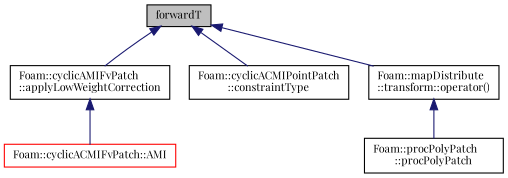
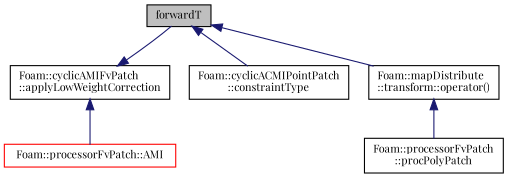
edge "Foam::cyclicAMIFvPatch ::applyLowWeightCorrection" -> "forwardT": reversed
node "Foam::cyclicACMIFvPatch::AMI": label "Foam::cyclicACMIFvPatch::AMI" -> "Foam::processorFvPatch::AMI"
node "Foam::procPolyPatch ::procPolyPatch": label "Foam::procPolyPatch ::procPolyPatch" -> "Foam::processorFvPatch ::procPolyPatch"
